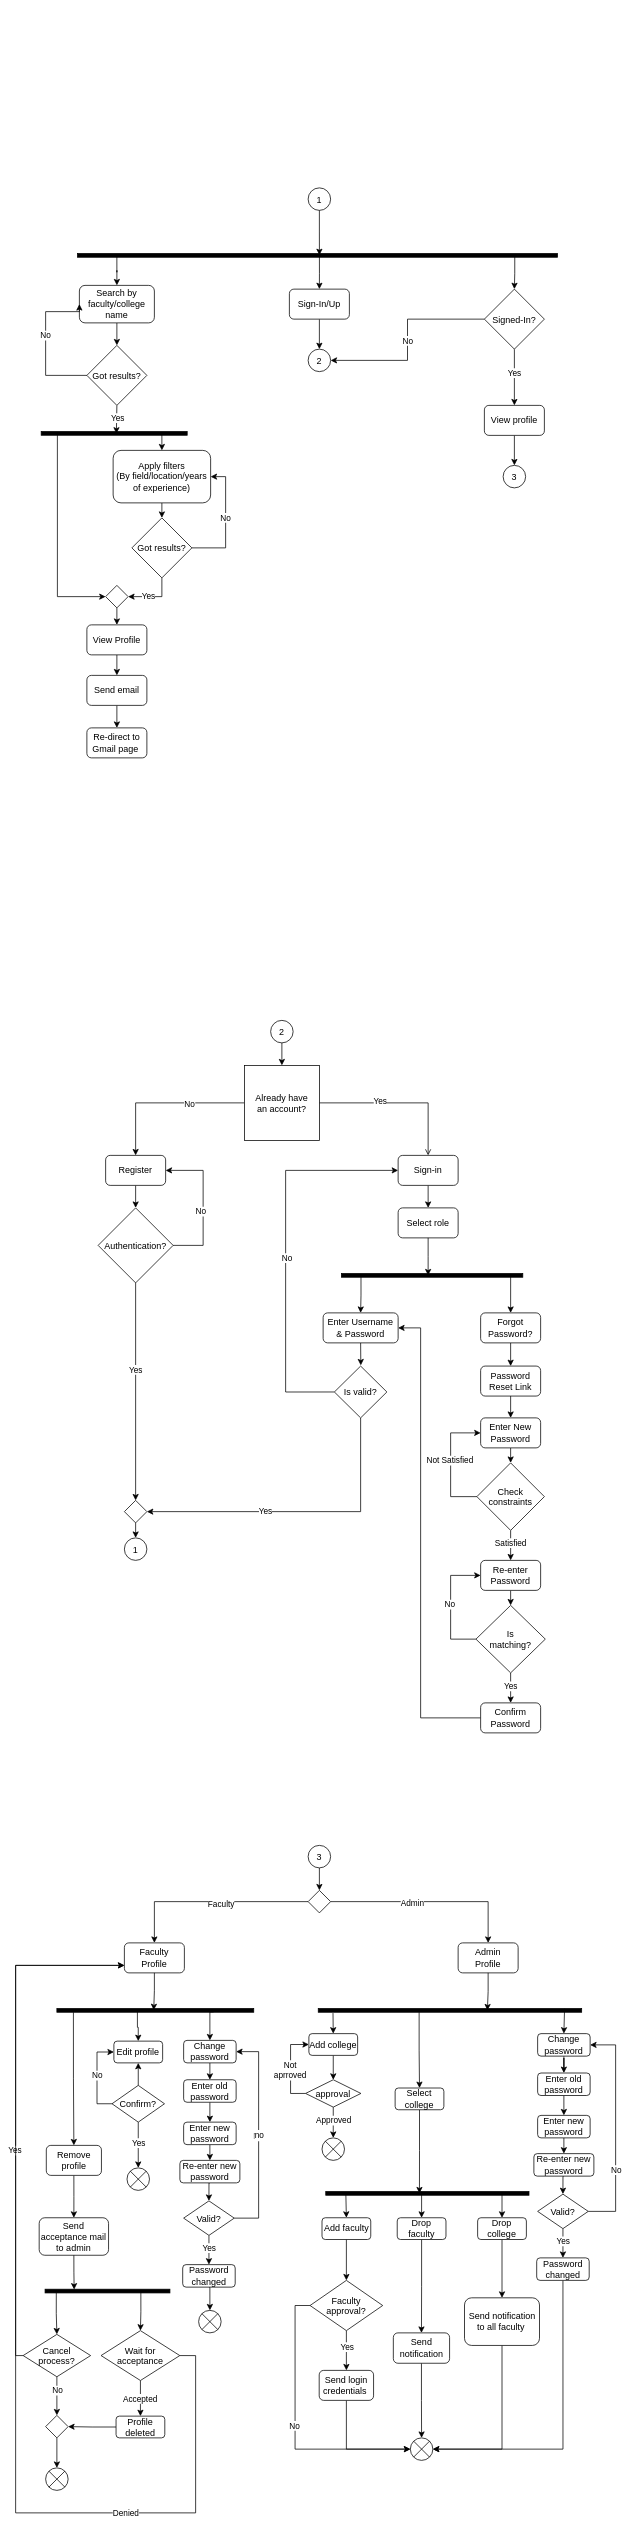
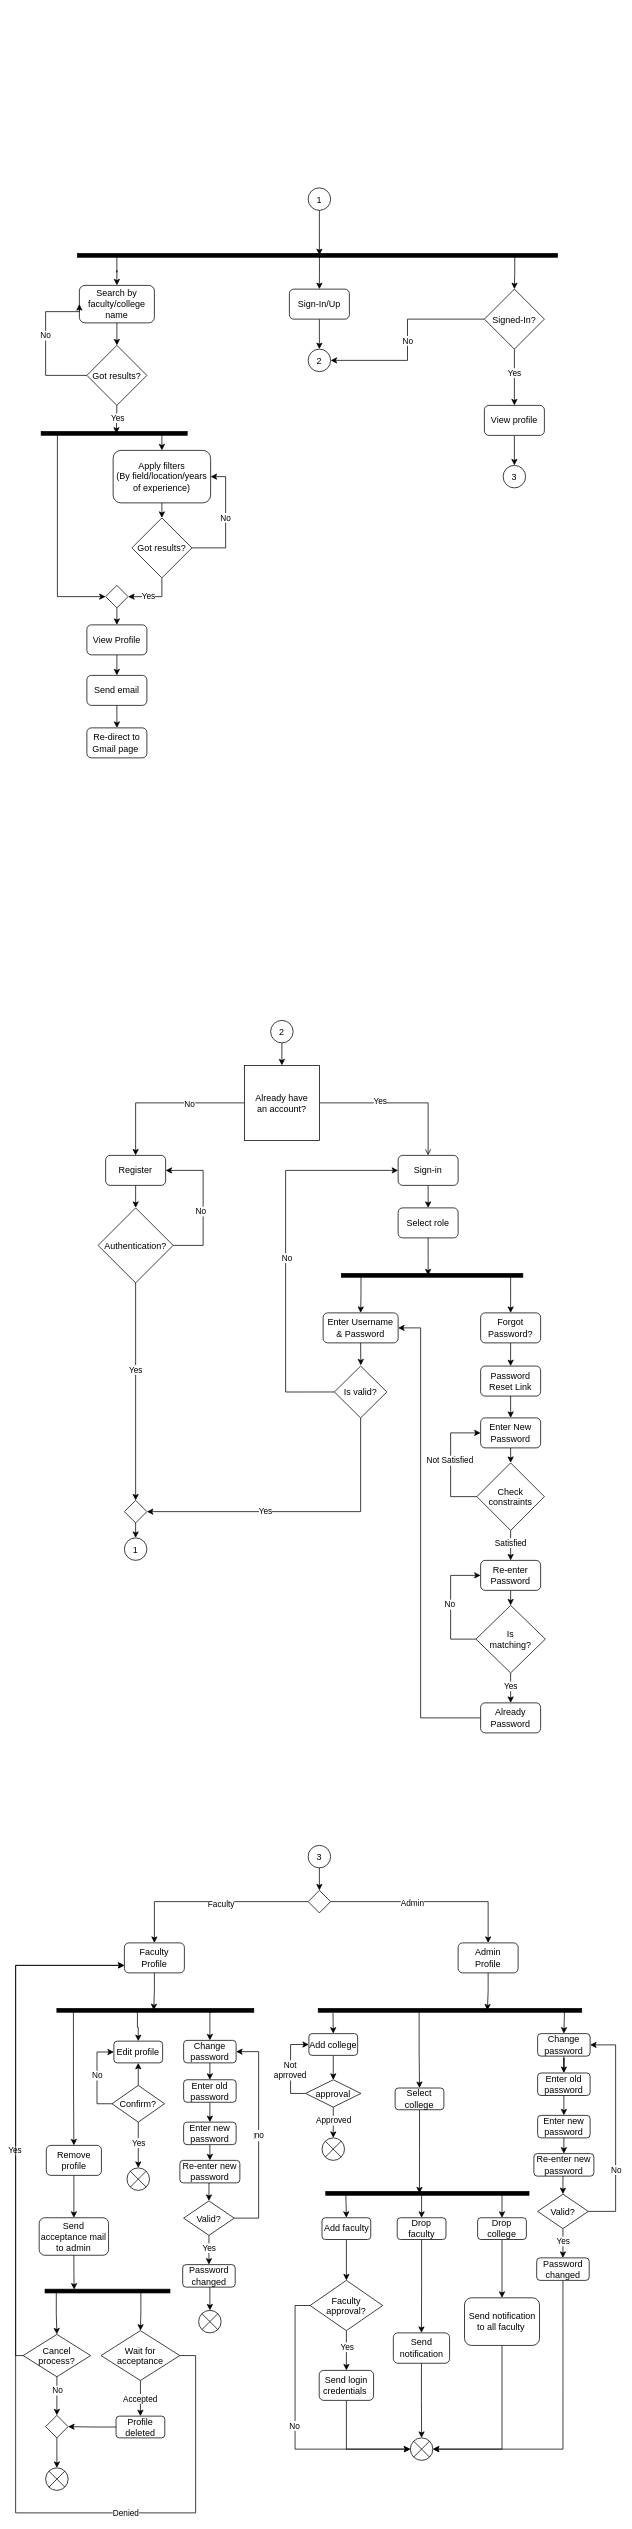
node "Confirm Password": label "Confirm Password" -> "Already Password"
